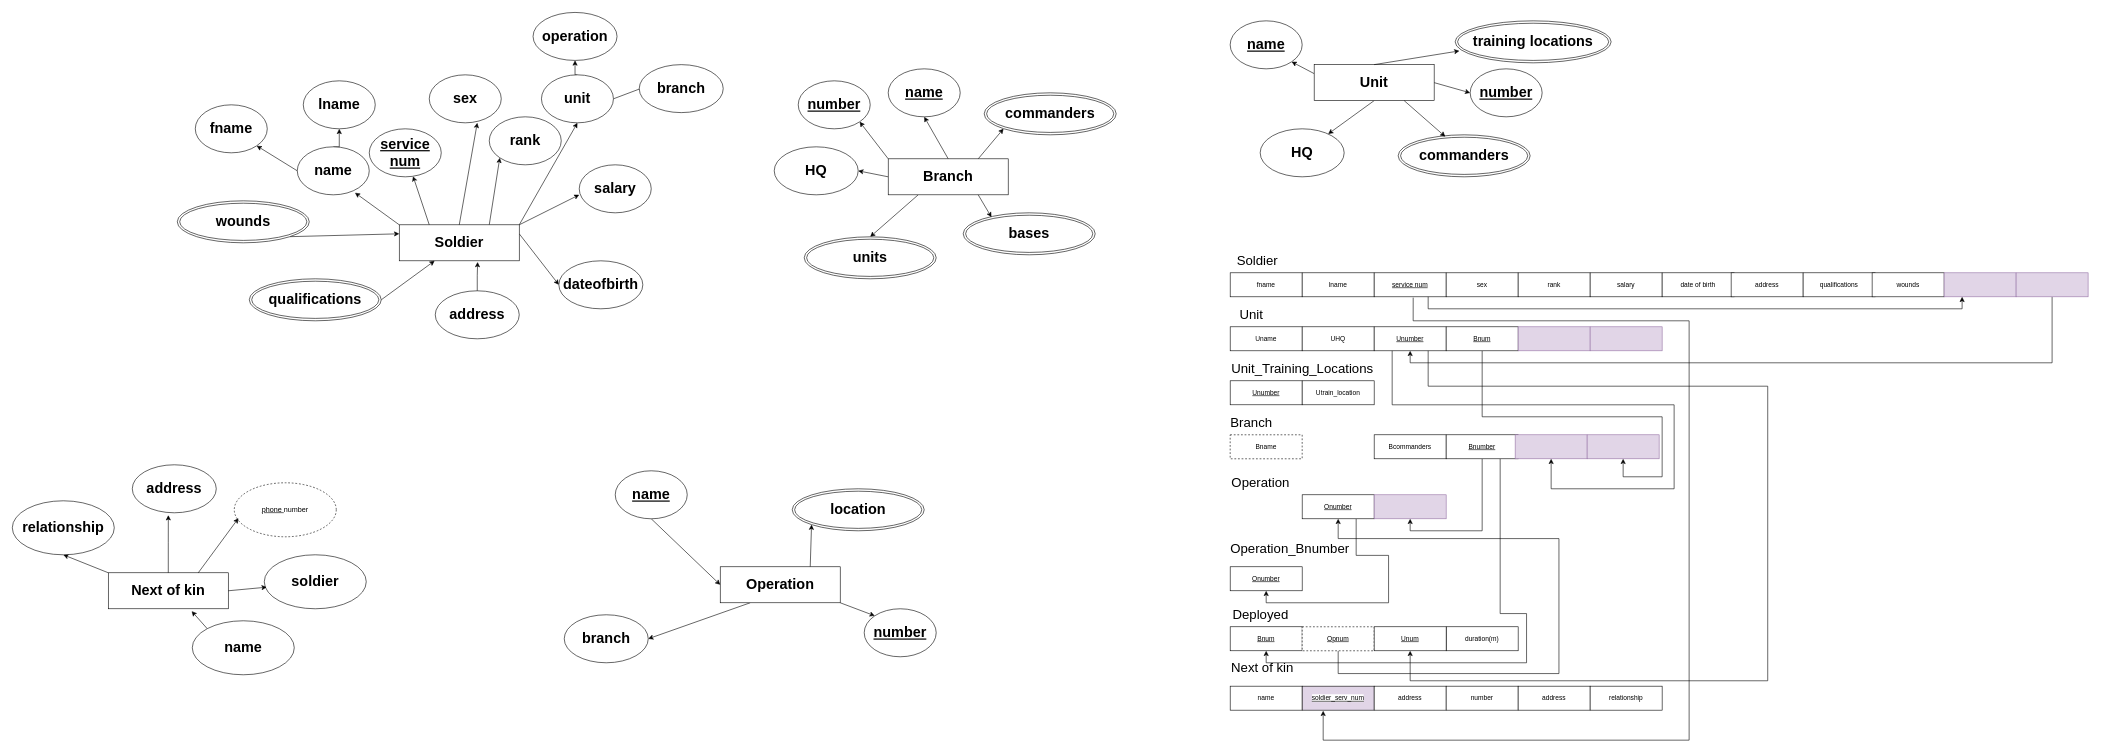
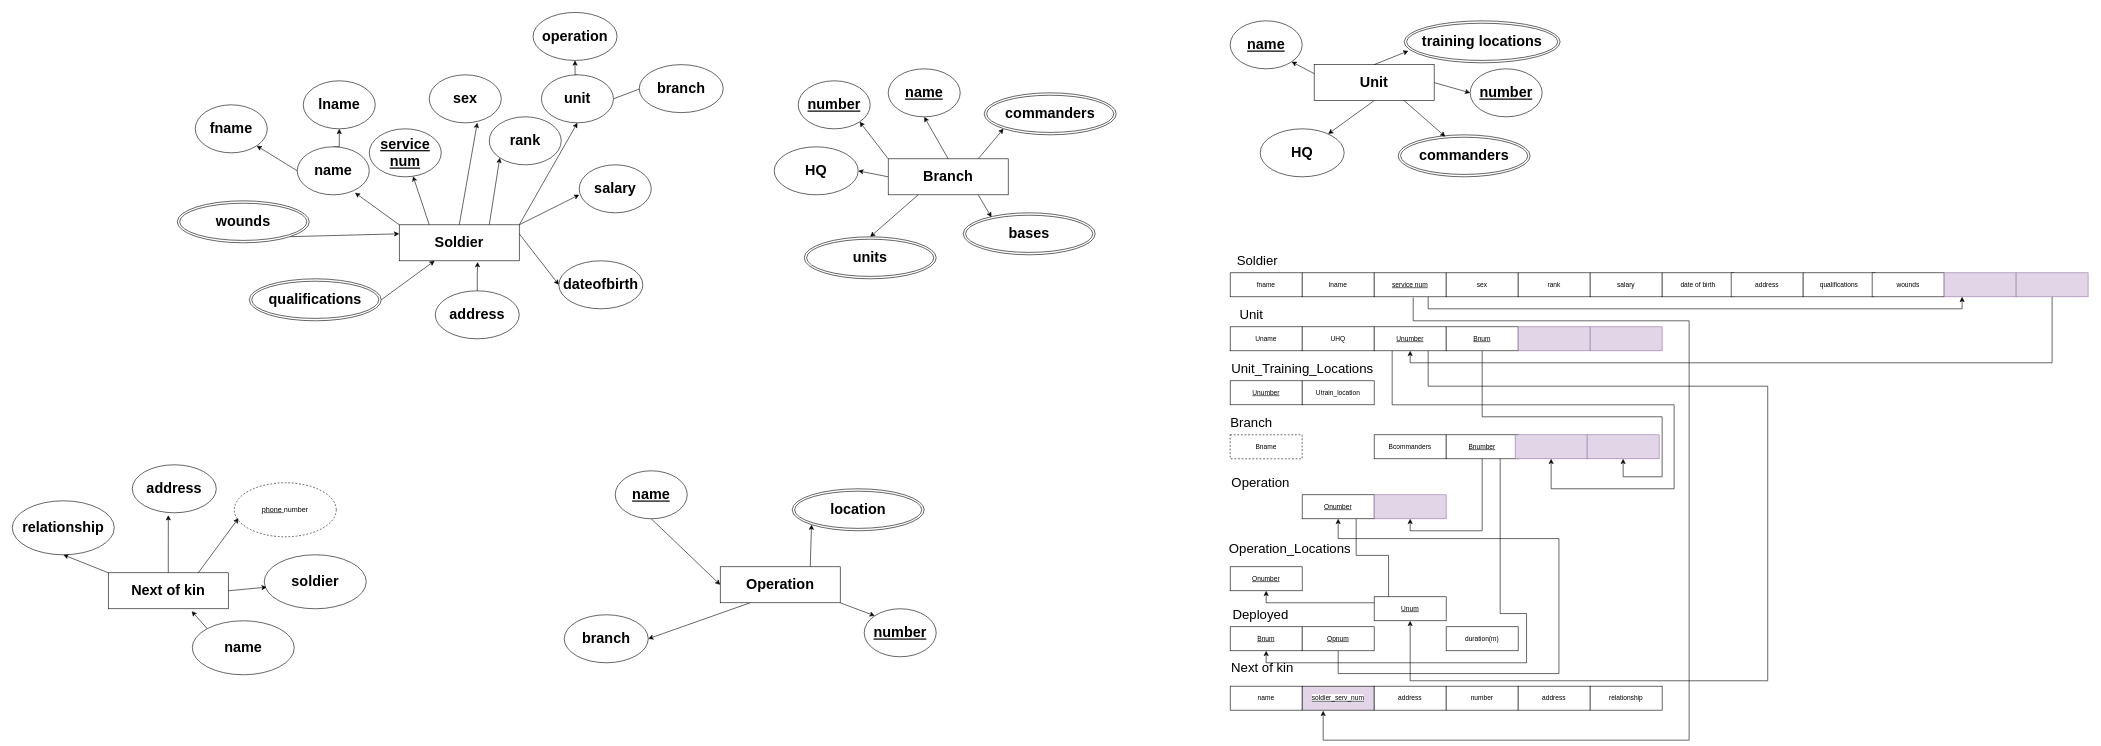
node "training locations": moved (1533, 42) -> (1482, 42)
node "Operation_Bnumber": label "Operation_Bnumber" -> "Operation_Locations"
node "Opnum": style dashed -> solid
node "Unum": moved (1410, 639) -> (1410, 609)
